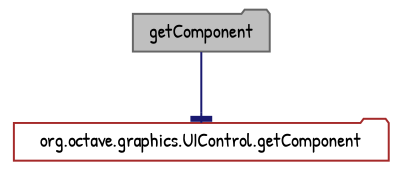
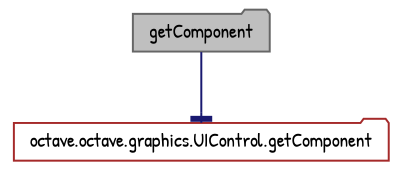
node "org.octave.graphics.UIControl.getComponent": label "org.octave.graphics.UIControl.getComponent" -> "octave.octave.graphics.UIControl.getComponent"
